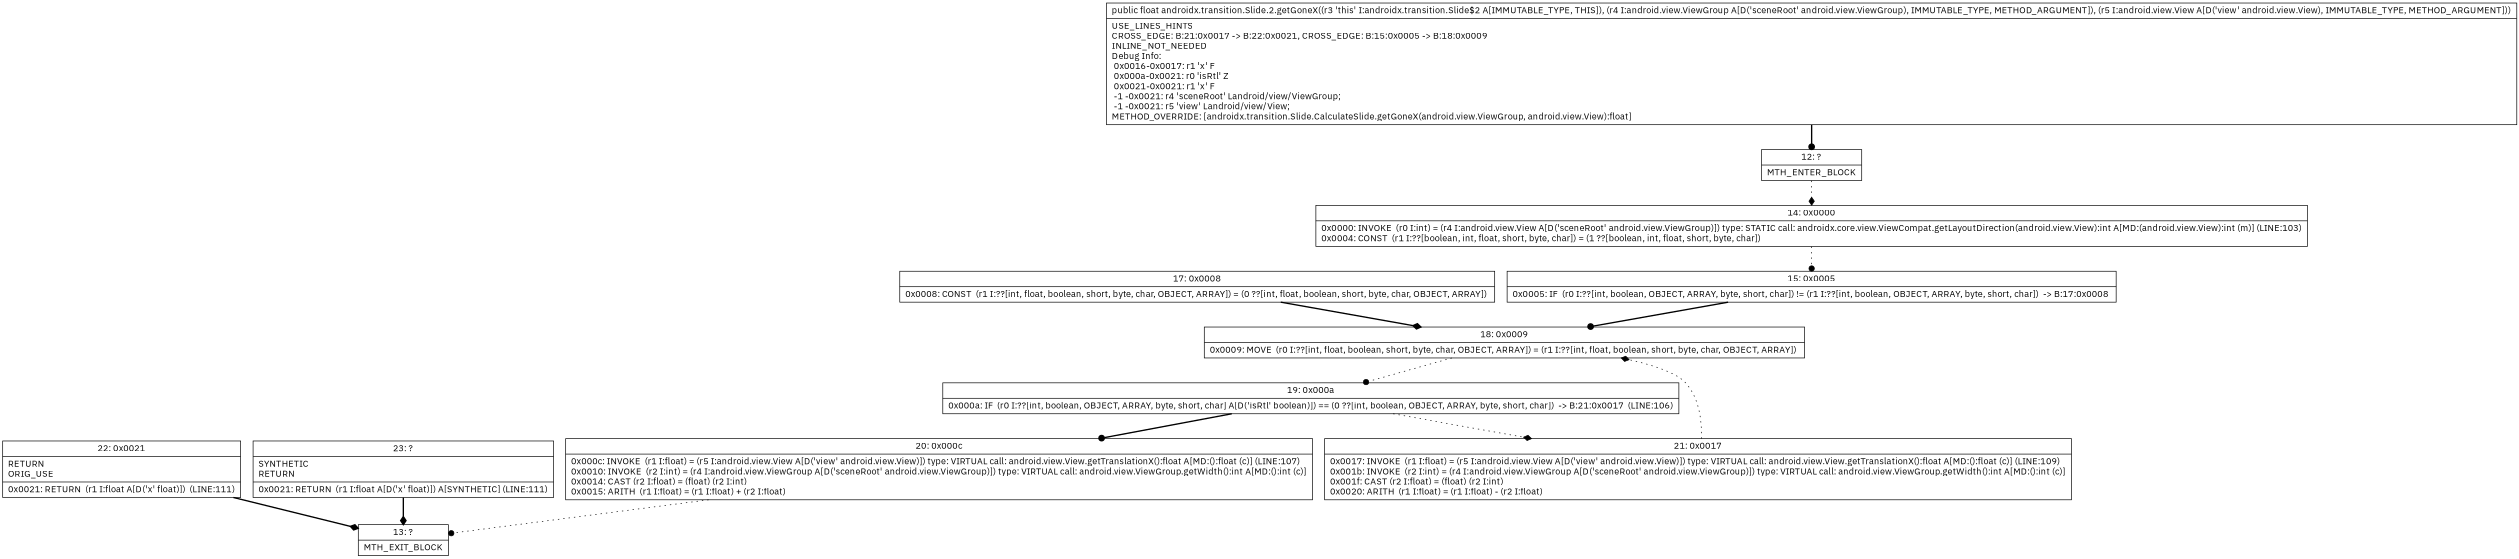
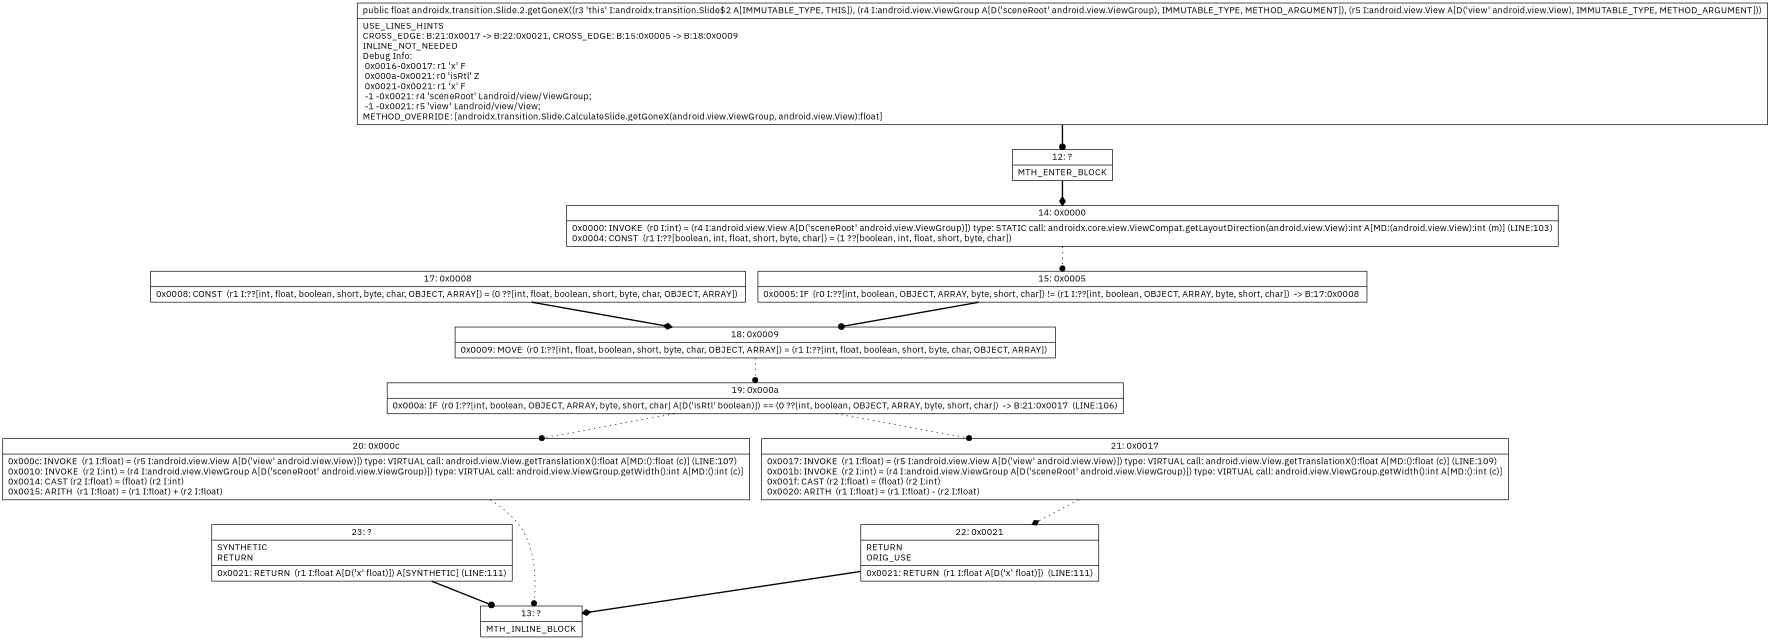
edge "12: ?" -> "14: 0x0000": style dotted -> bold
edge "21: 0x0017" -> "18: 0x0009": now "21: 0x0017" -> "22: 0x0021"
edge "19: 0x000a" -> "21: 0x0017": arrowhead diamond -> dot
edge "19: 0x000a" -> "20: 0x000c": style bold -> dotted
edge "23: ?" -> "13: ?": arrowhead diamond -> dot
node "13: ?": text "MTH_EXIT_BLOCK" -> "MTH_INLINE_BLOCK"
